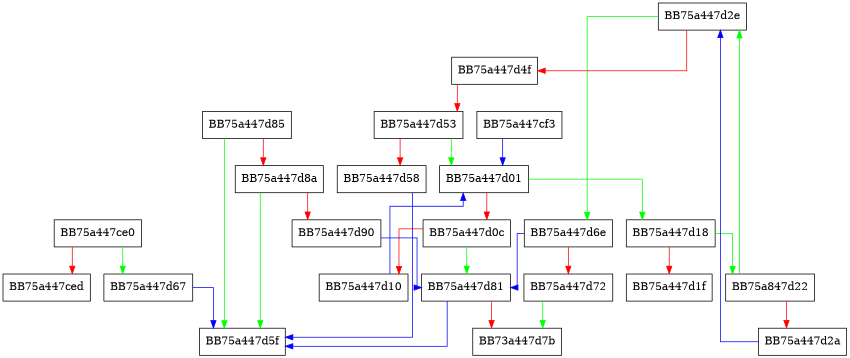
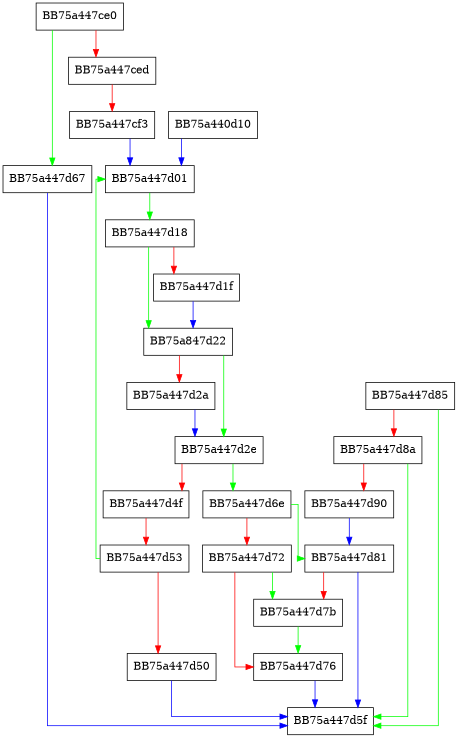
edge "BB75a447ced" -> "BB75a447cf3": added
node "BB75a447d58": label "BB75a447d58" -> "BB75a447d50"
node "BB75a447d0c": removed
edge "BB75a447d6e" -> "BB75a447d81": color blue -> green
node "BB75a447d10": label "BB75a447d10" -> "BB75a440d10"
edge "BB75a447d1f" -> "BB75a847d22": added
node "BB73a447d7b": label "BB73a447d7b" -> "BB75a447d7b"
node "BB75a447d76": added
